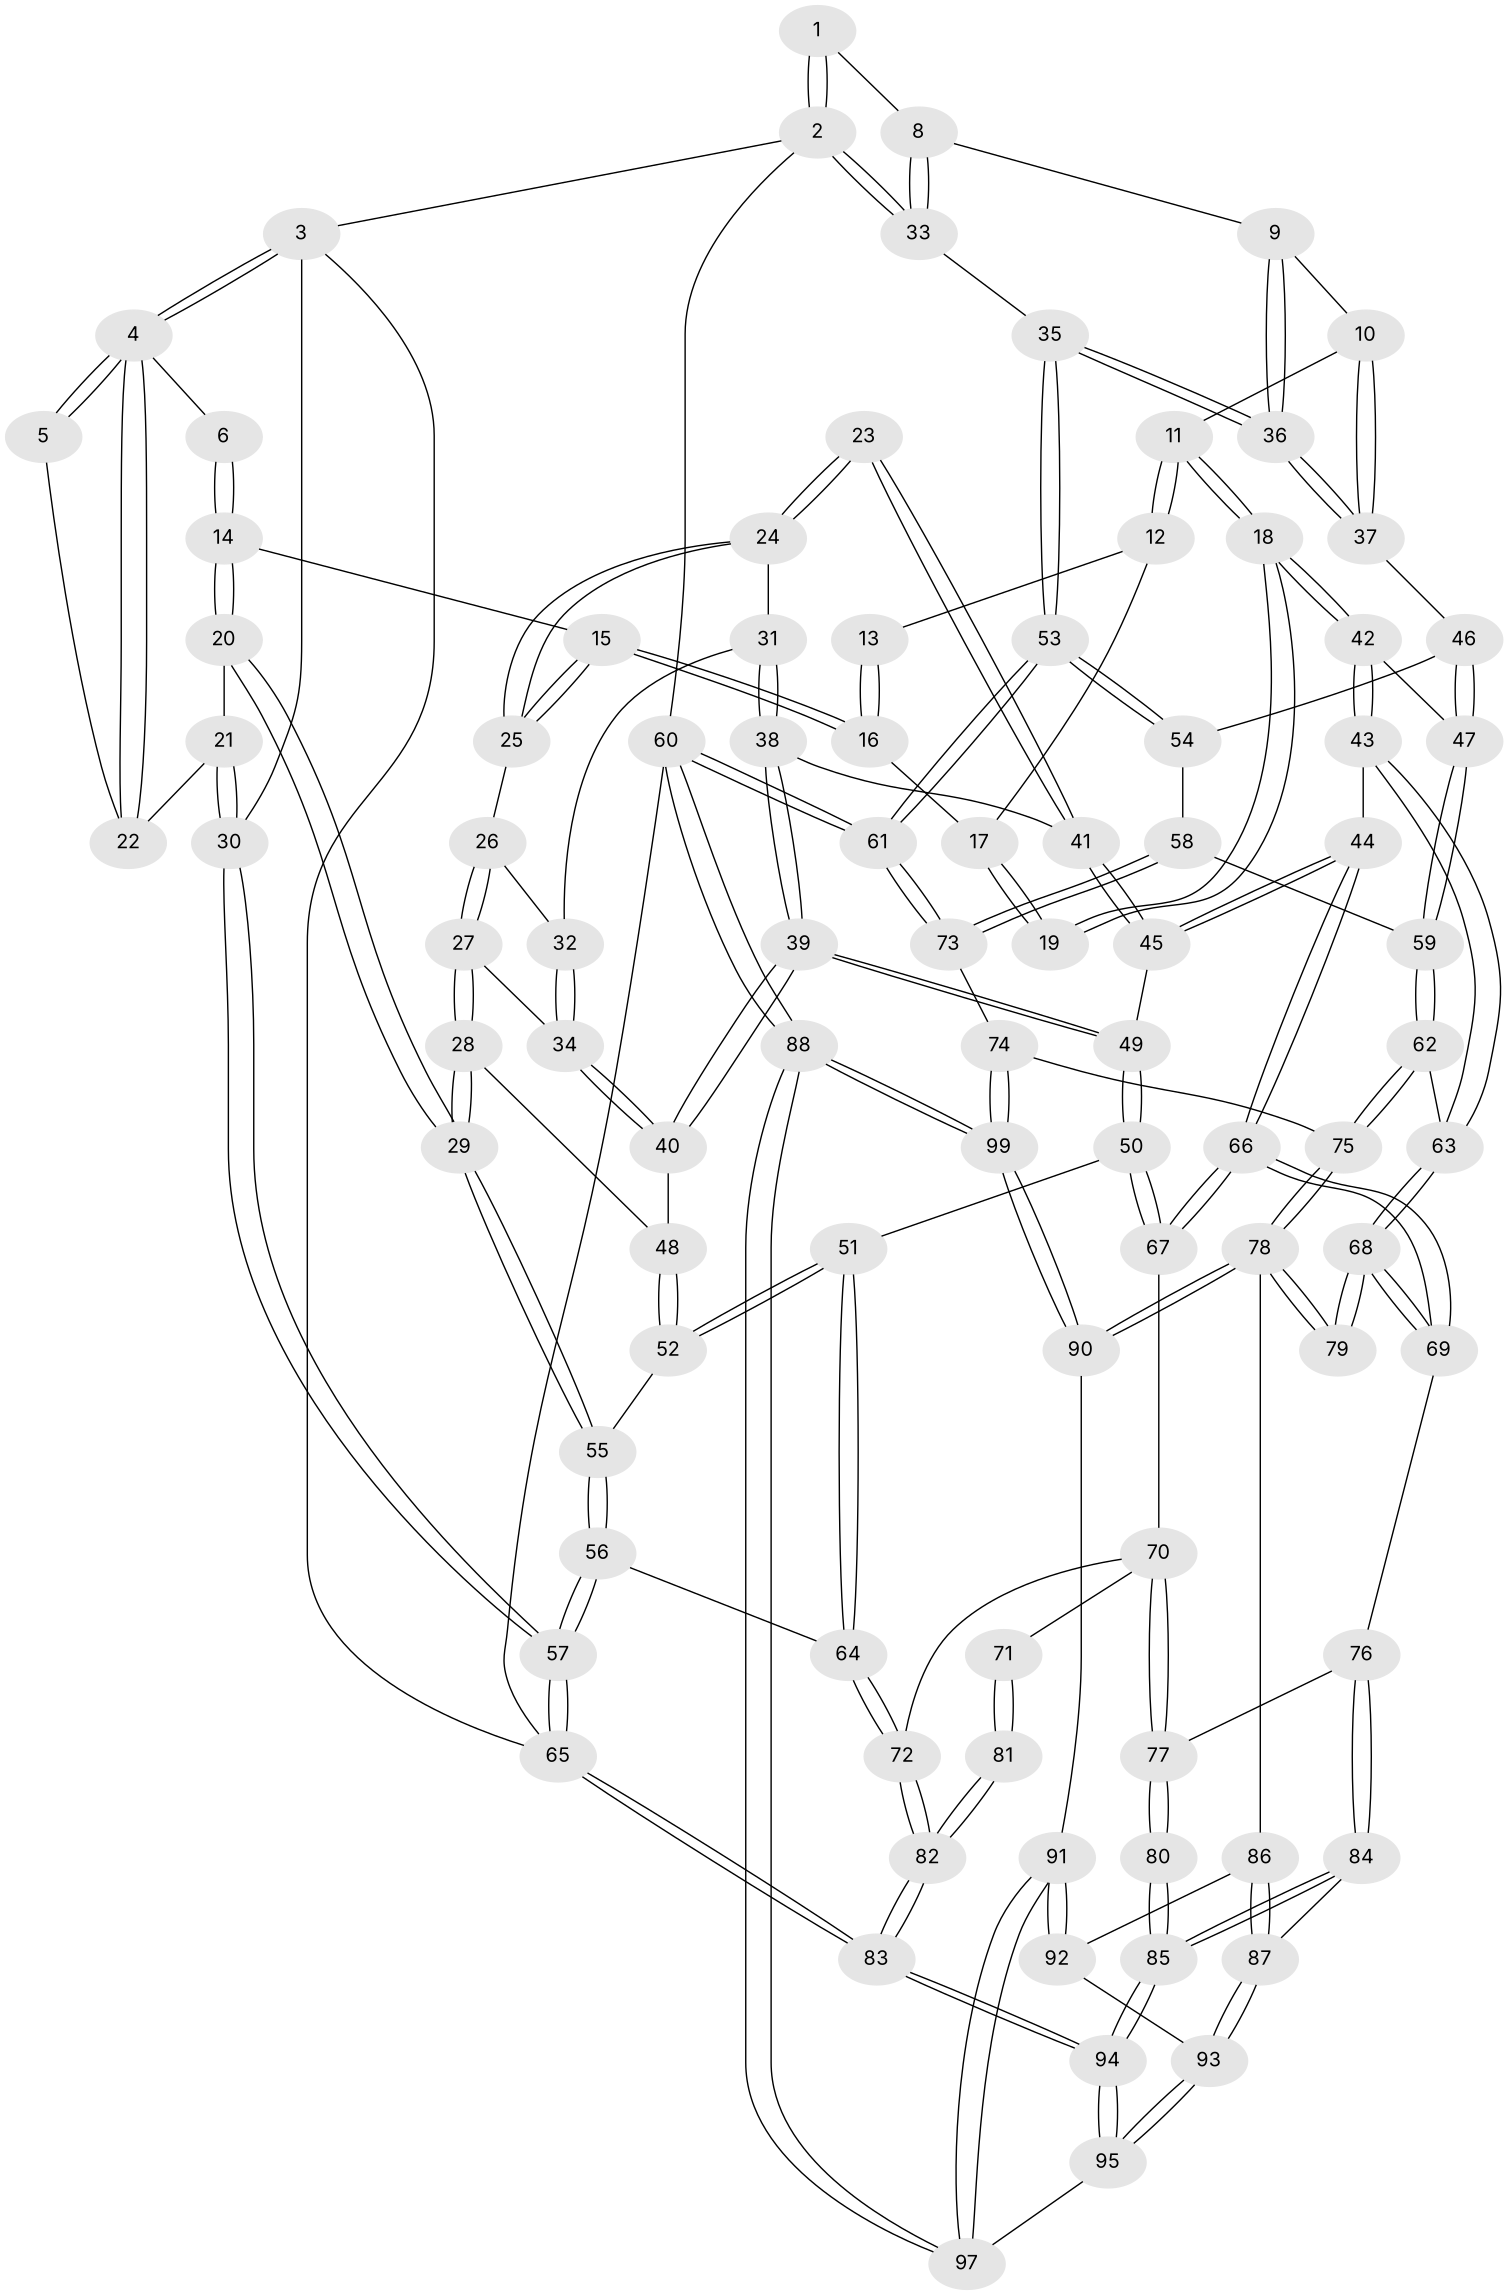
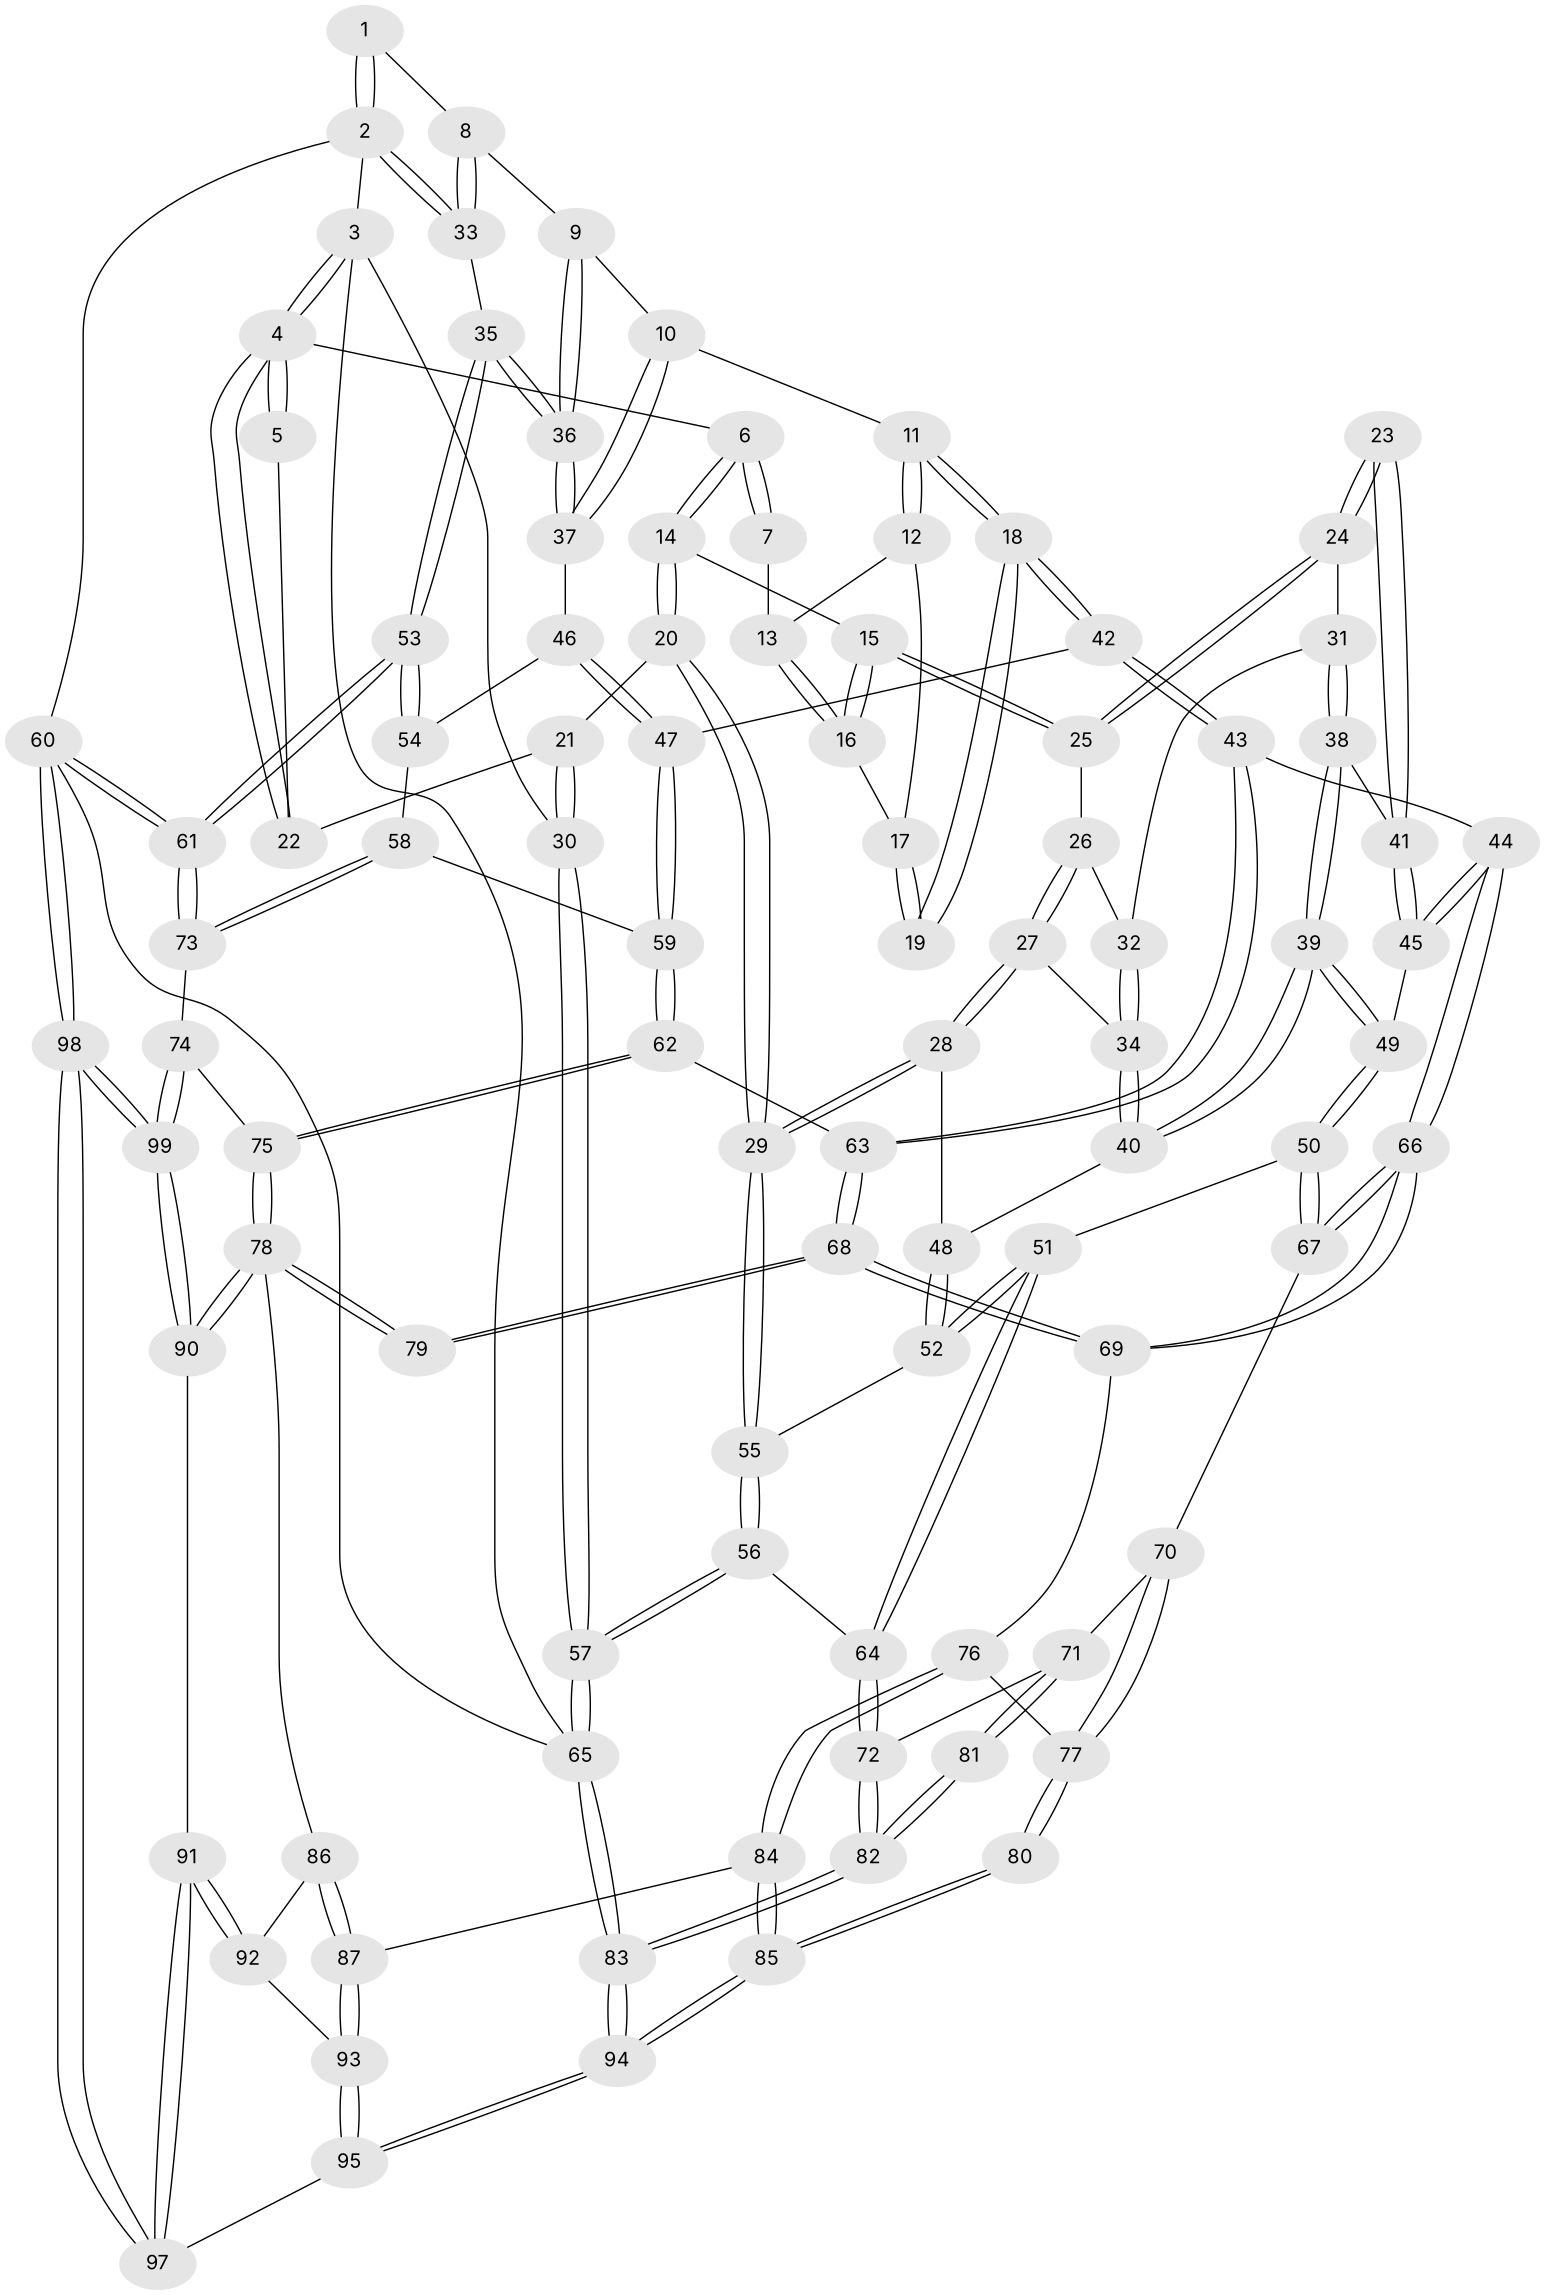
node "7": added
node "88": label "88" -> "98"
edge "70" -- "72": now "71" -- "72"
